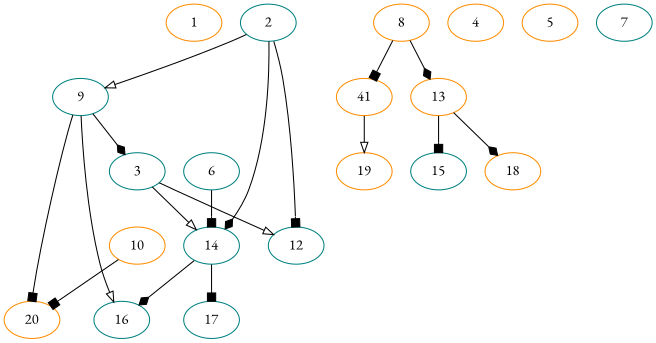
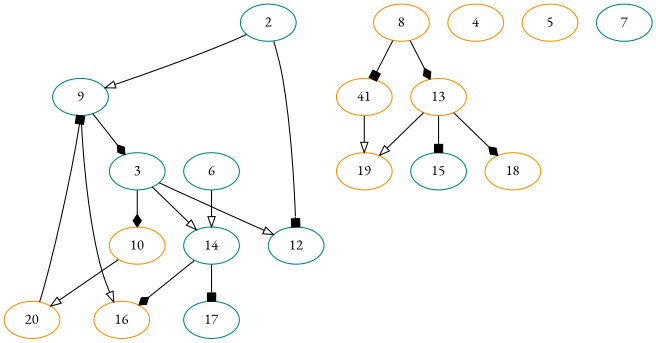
node "1": removed
edge "13" -> "19": added
edge "2" -> "14": removed
edge "6" -> "14": arrowhead box -> onormal
edge "9" -> "20": reversed
edge "3" -> "10": added
edge "10" -> "20": arrowhead box -> onormal
node "16": color teal -> darkorange
